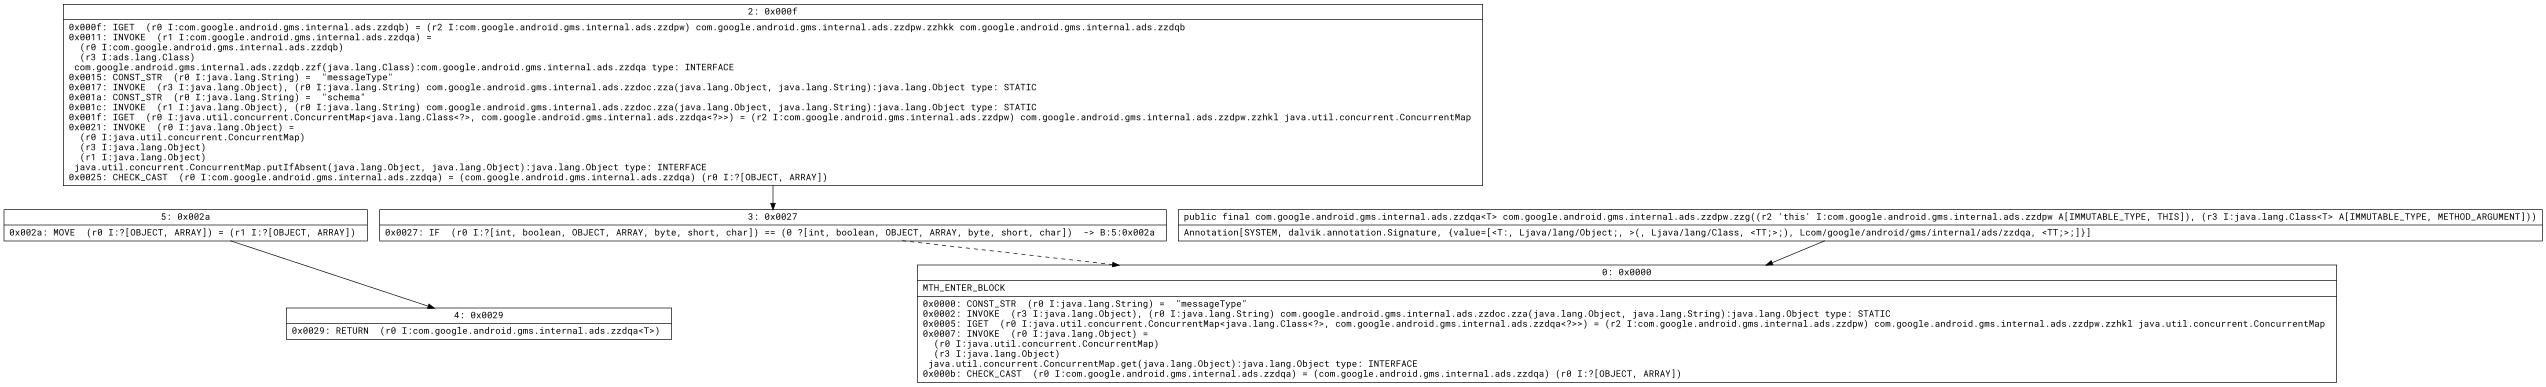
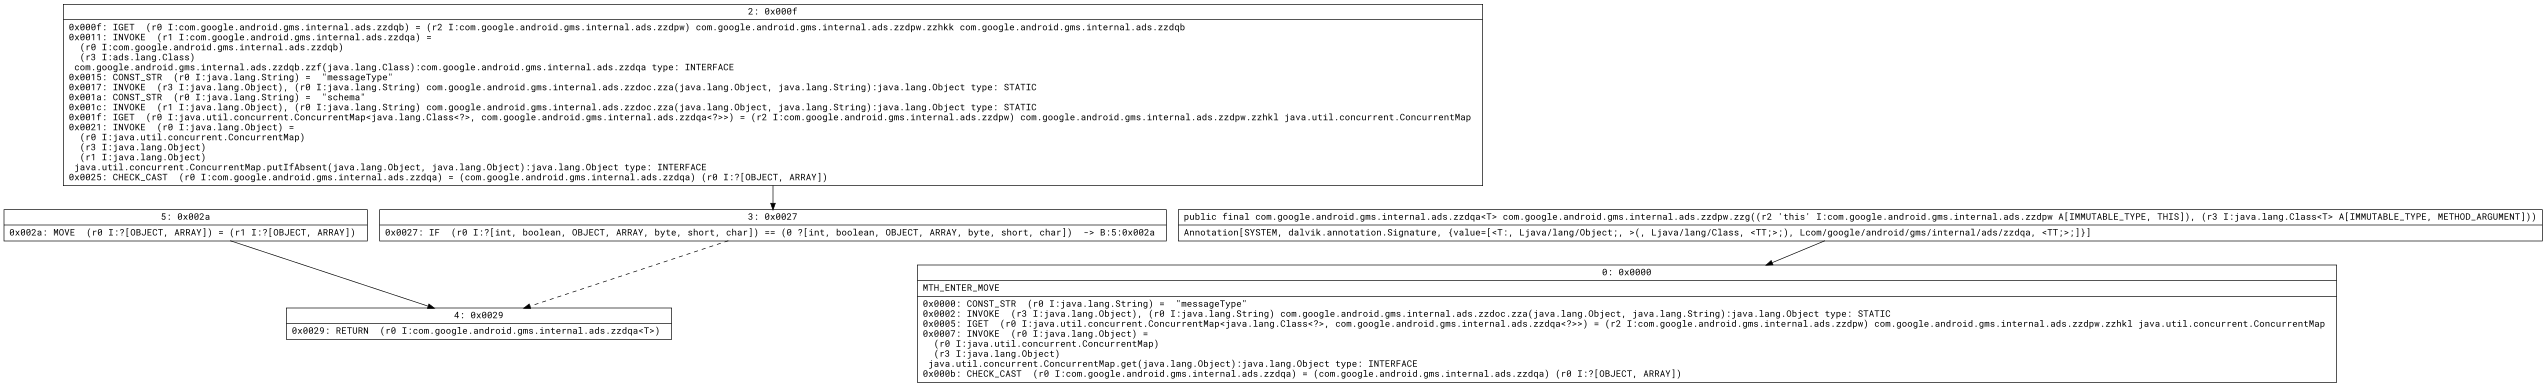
edge "3: 0x0027" -> "0: 0x0000": now "3: 0x0027" -> "4: 0x0029"
node "0: 0x0000": text "MTH_ENTER_BLOCK" -> "MTH_ENTER_MOVE"
